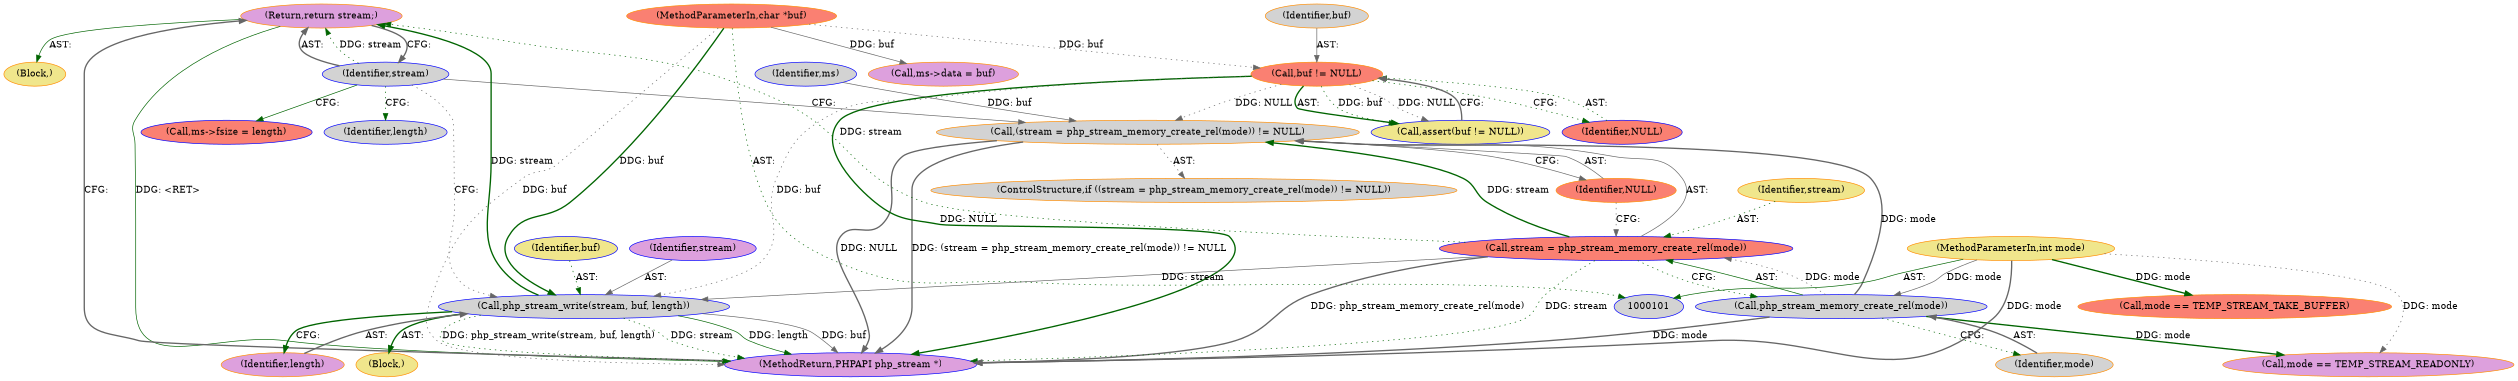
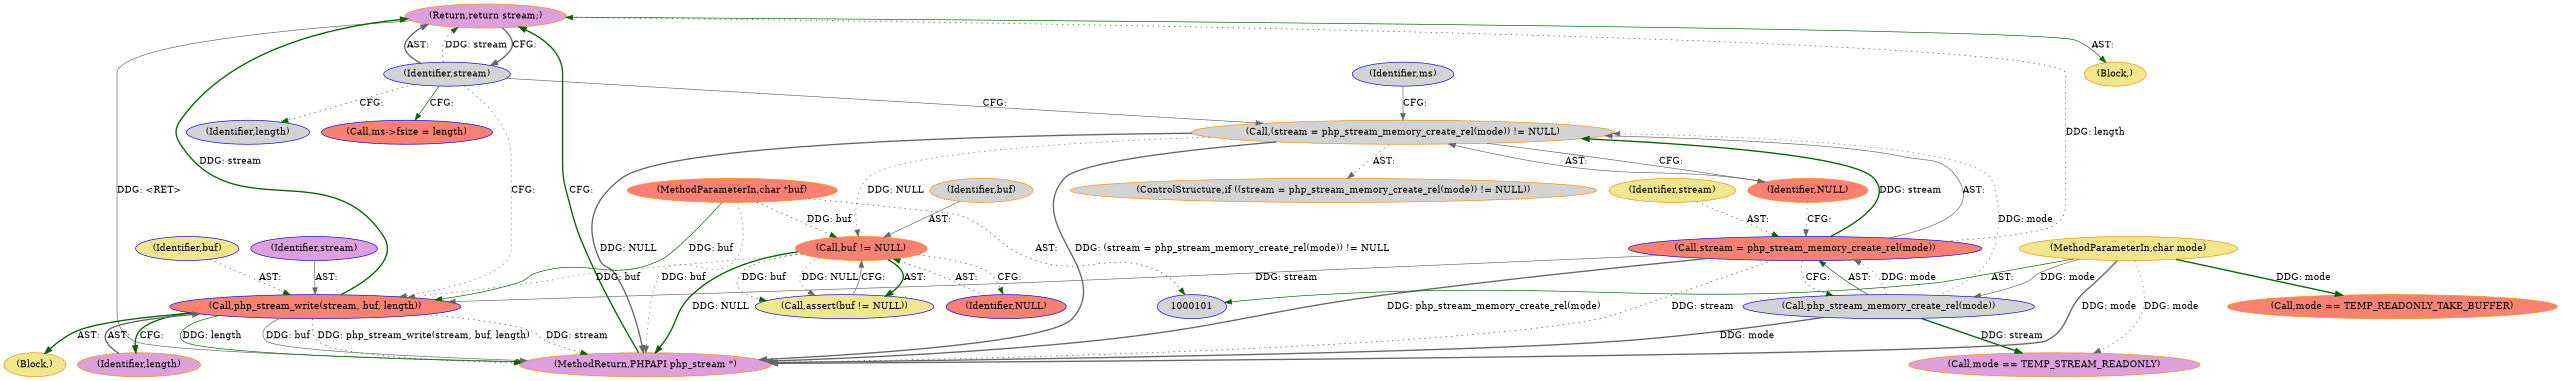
edge "(MethodParameterIn,char *buf)" -> "(Call,buf != NULL)": color gray40 -> darkgreen
node "(Call,ms->data = buf)": removed
edge "(Call,assert(buf != NULL))" -> "(Call,buf != NULL)": style bold -> solid
edge "(Call,buf != NULL)" -> "(Call,(stream = php_stream_memory_create_rel(mode)) != NULL)": reversed
edge "(Identifier,ms)" -> "(Call,(stream = php_stream_memory_create_rel(mode)) != NULL)": label "DDG: buf" -> "CFG: "
edge "(Call,stream = php_stream_memory_create_rel(mode))" -> "(Return,return stream;)": label "DDG: stream" -> "DDG: length"
edge "(Call,php_stream_memory_create_rel(mode))" -> "(Call,(stream = php_stream_memory_create_rel(mode)) != NULL)": style bold -> dotted
edge "(MethodParameterIn,char *buf)" -> "(Call,php_stream_write(stream, buf, length))": style bold -> solid
node "(MethodParameterIn,int mode)": label "(MethodParameterIn,int mode)" -> "(MethodParameterIn,char mode)"
node "(Call,php_stream_write(stream, buf, length))": fillcolor lightgrey -> salmon
node "(Call,mode == TEMP_STREAM_TAKE_BUFFER)": label "(Call,mode == TEMP_STREAM_TAKE_BUFFER)" -> "(Call,mode == TEMP_READONLY_TAKE_BUFFER)"
edge "(Call,php_stream_memory_create_rel(mode))" -> "(Call,mode == TEMP_STREAM_READONLY)": label "DDG: mode" -> "DDG: stream"
edge "(Return,return stream;)" -> "(MethodReturn,PHPAPI php_stream *)": color darkgreen -> gray40
edge "(MethodReturn,PHPAPI php_stream *)" -> "(Return,return stream;)": color gray40 -> darkgreen
node "(MethodReturn,PHPAPI php_stream *)": color blue -> darkorange
node "(Identifier,mode)": removed
